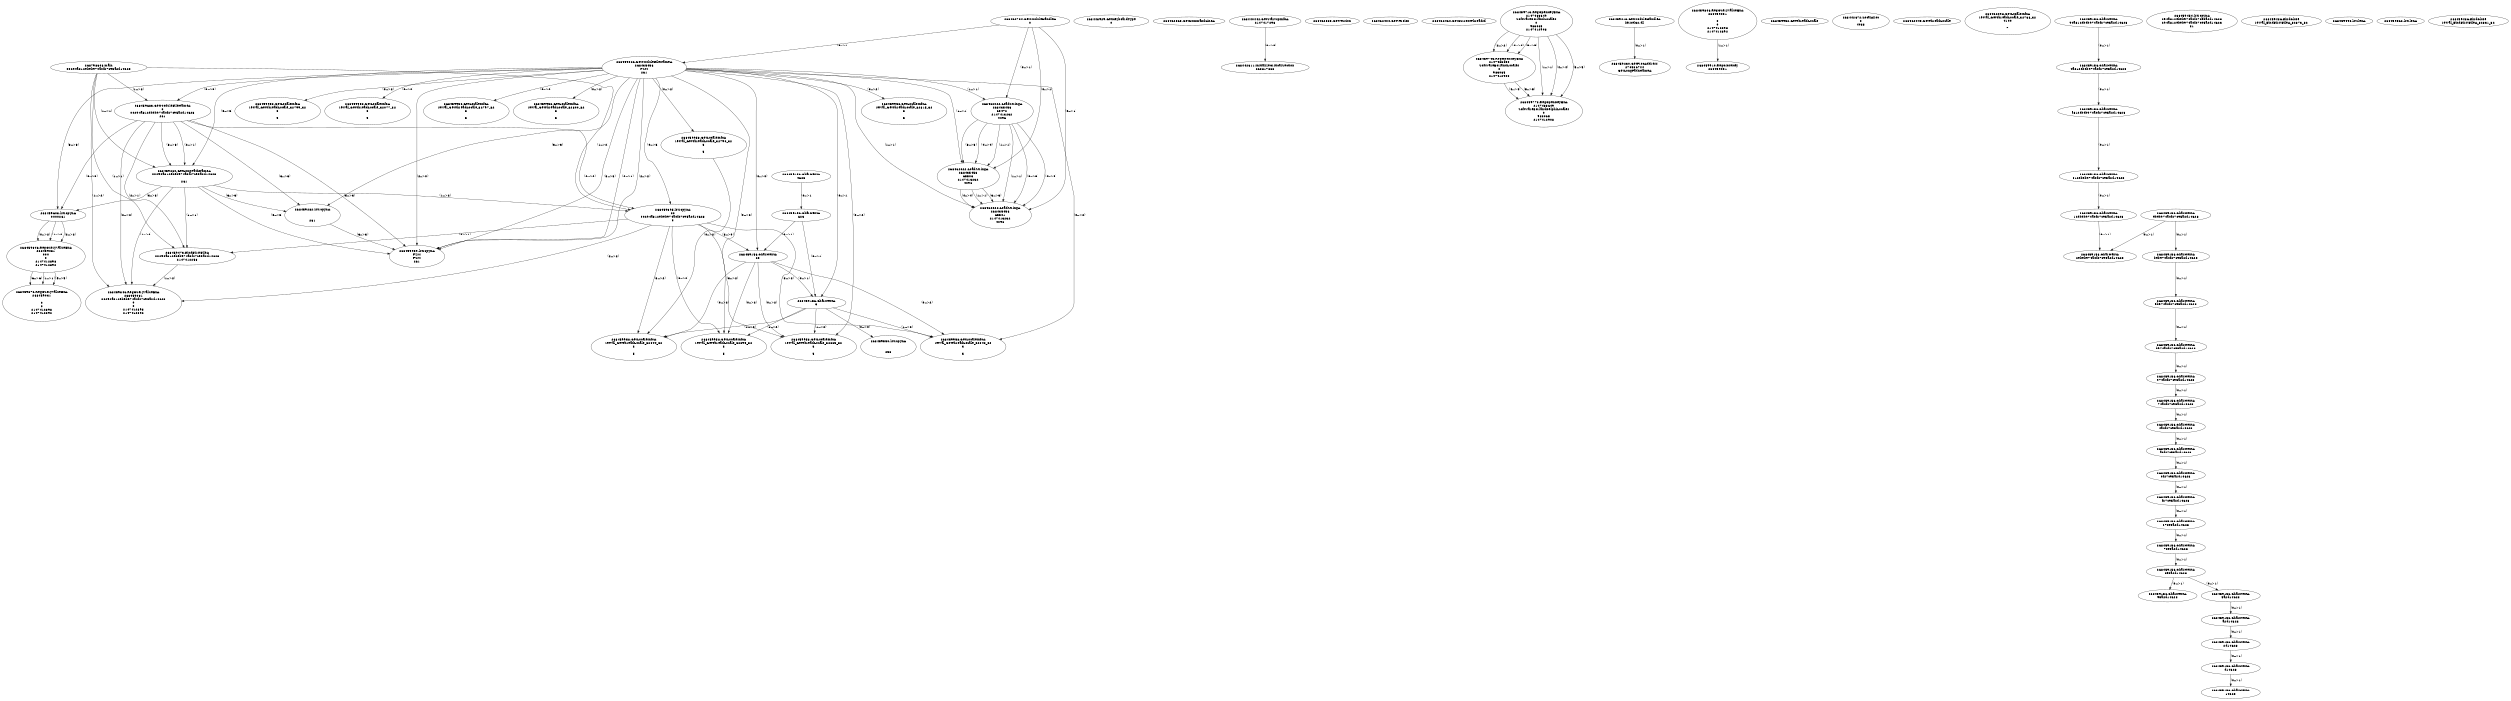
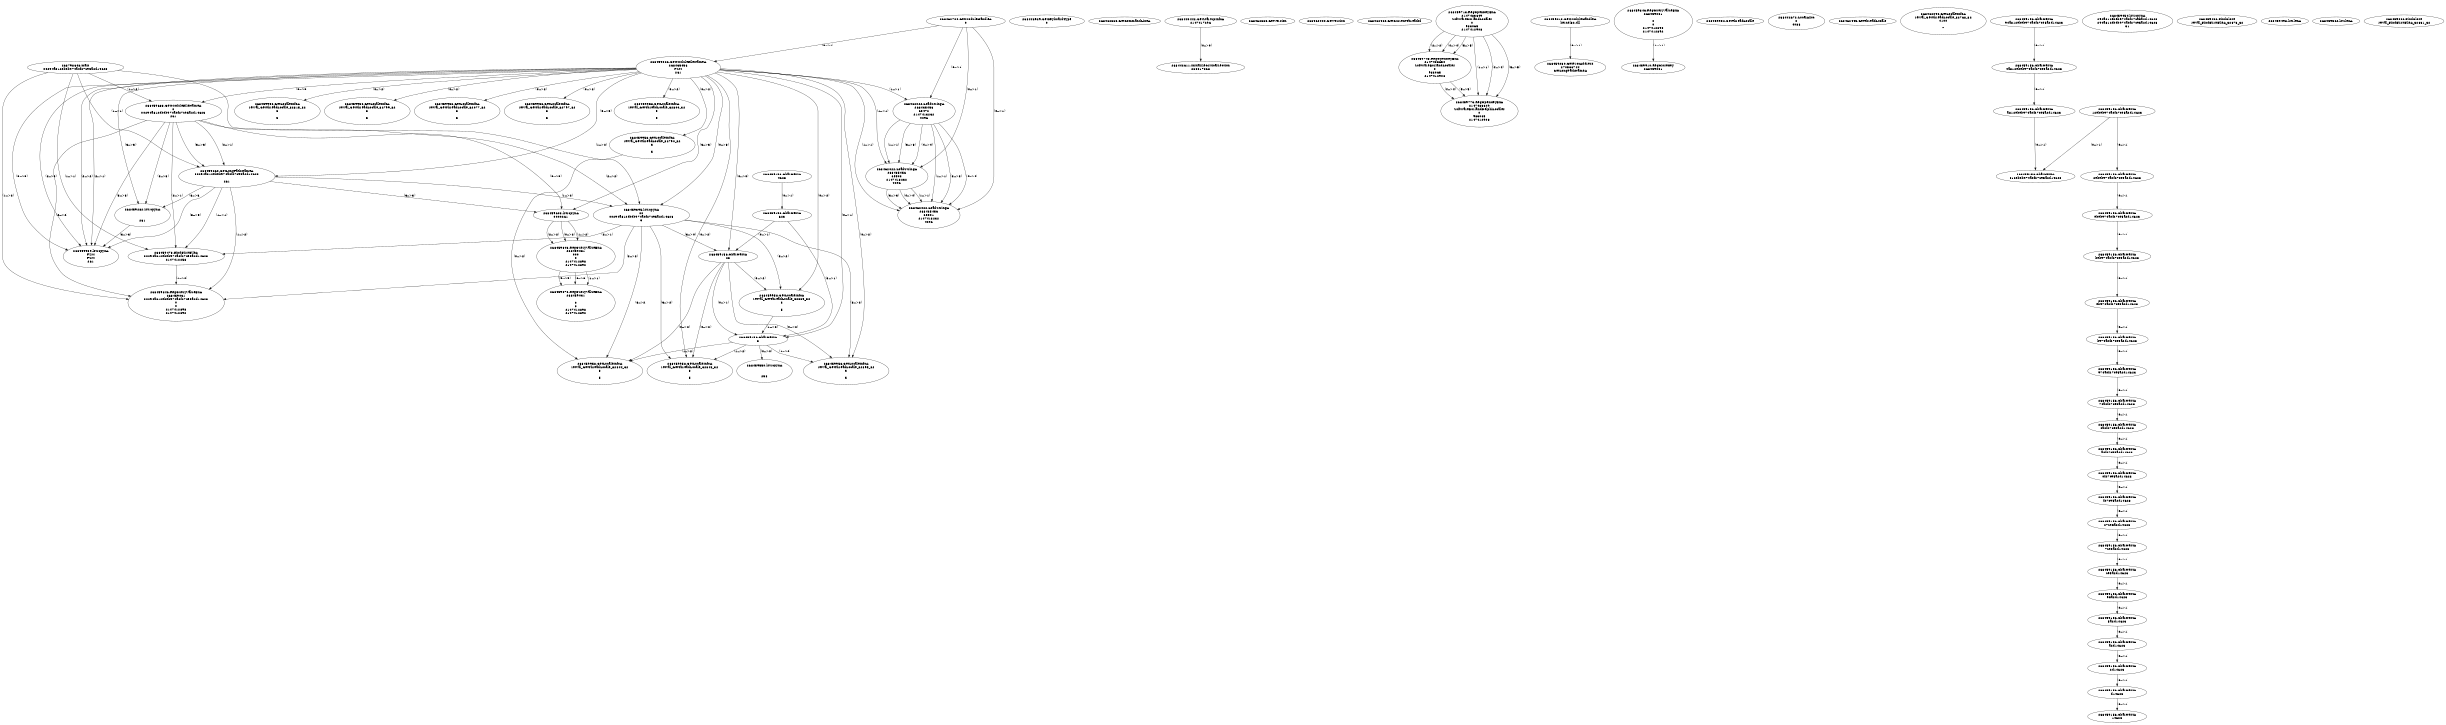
edge "268459156.CharNextA 812ebeb974a0f27c95a2d14623" -> "268459156.CharNextA 12ebeb974a0f27c95a2d14623": reversed
edge "268459156.CharNextA ebeb974a0f27c95a2d14623" -> "268459156.CharNextA 2ebeb974a0f27c95a2d14623": reversed
edge "268459156.CharNextA 3" -> "268459958.GetLocaleInfoA retval_GetThreadLocale_32865_32 3 5": reversed
edge "268459156.CharNextA c95a2d14623" -> "268459156.CharNextA 5a2d14623": now "268459156.CharNextA 95a2d14623" -> "268459156.CharNextA 5a2d14623"
